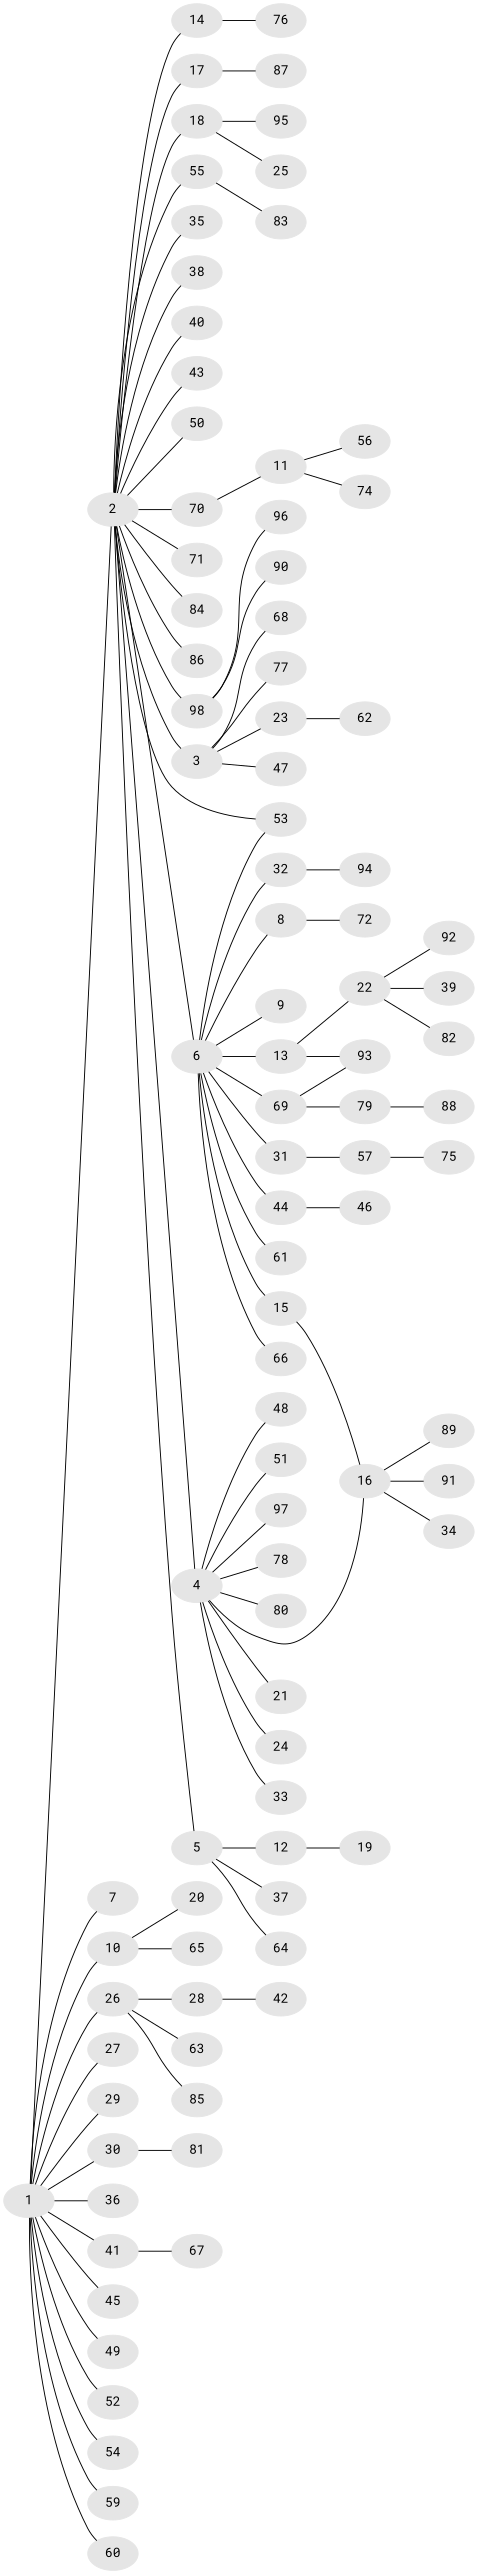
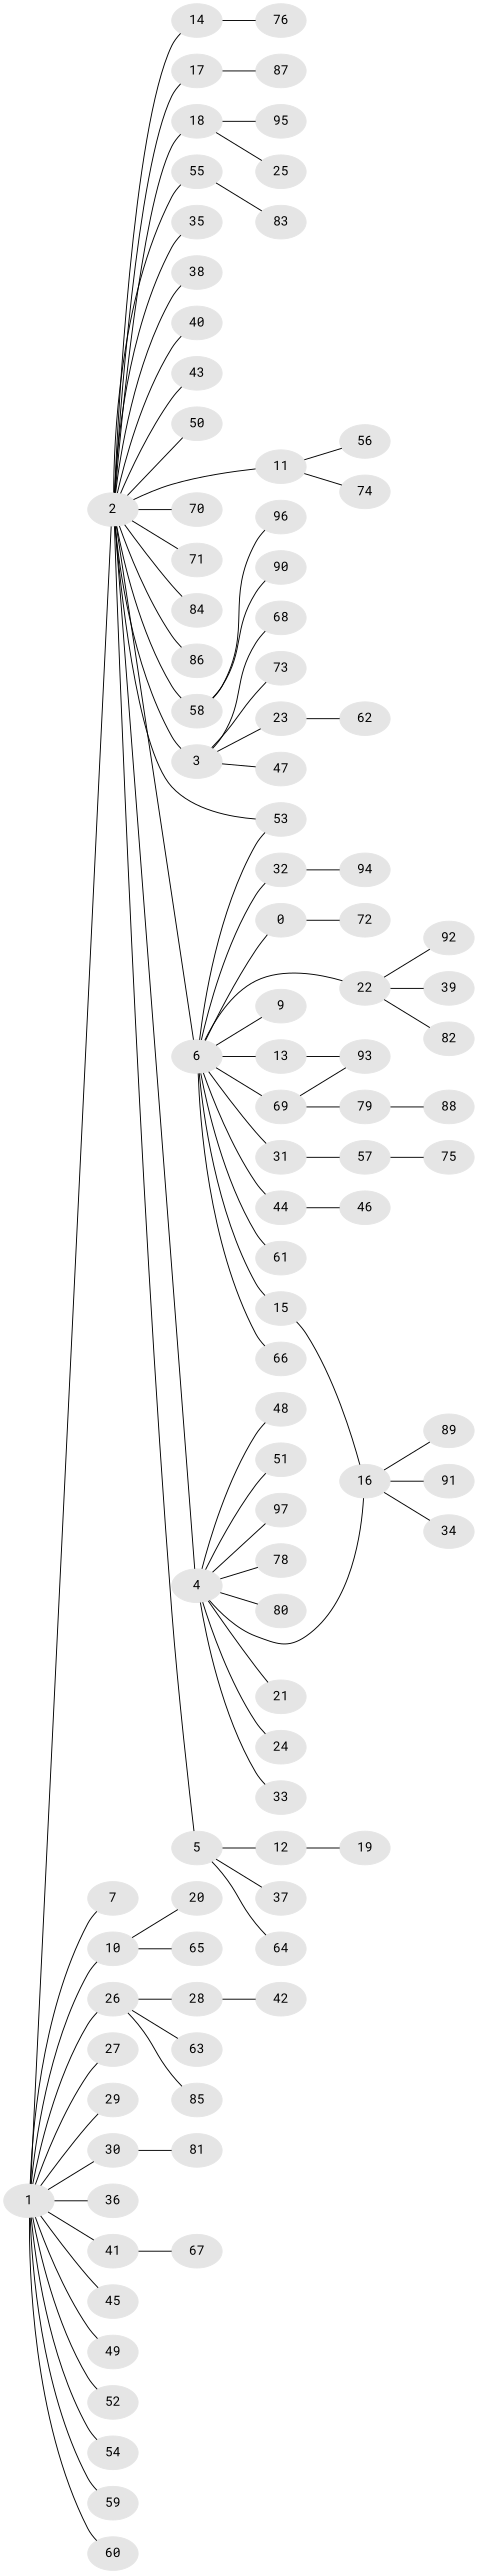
edge "11" -- "70": now "11" -- "2"
node "77": label "77" -> "73"
node "98": label "98" -> "58"
node "8": label "8" -> "0"
edge "22" -- "13": now "22" -- "6"
